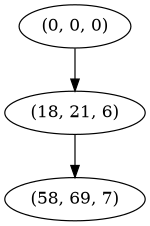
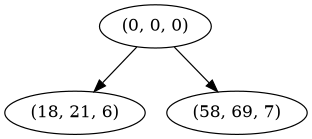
edge "(18, 21, 6)" -> "(58, 69, 7)": now "(0, 0, 0)" -> "(58, 69, 7)"
